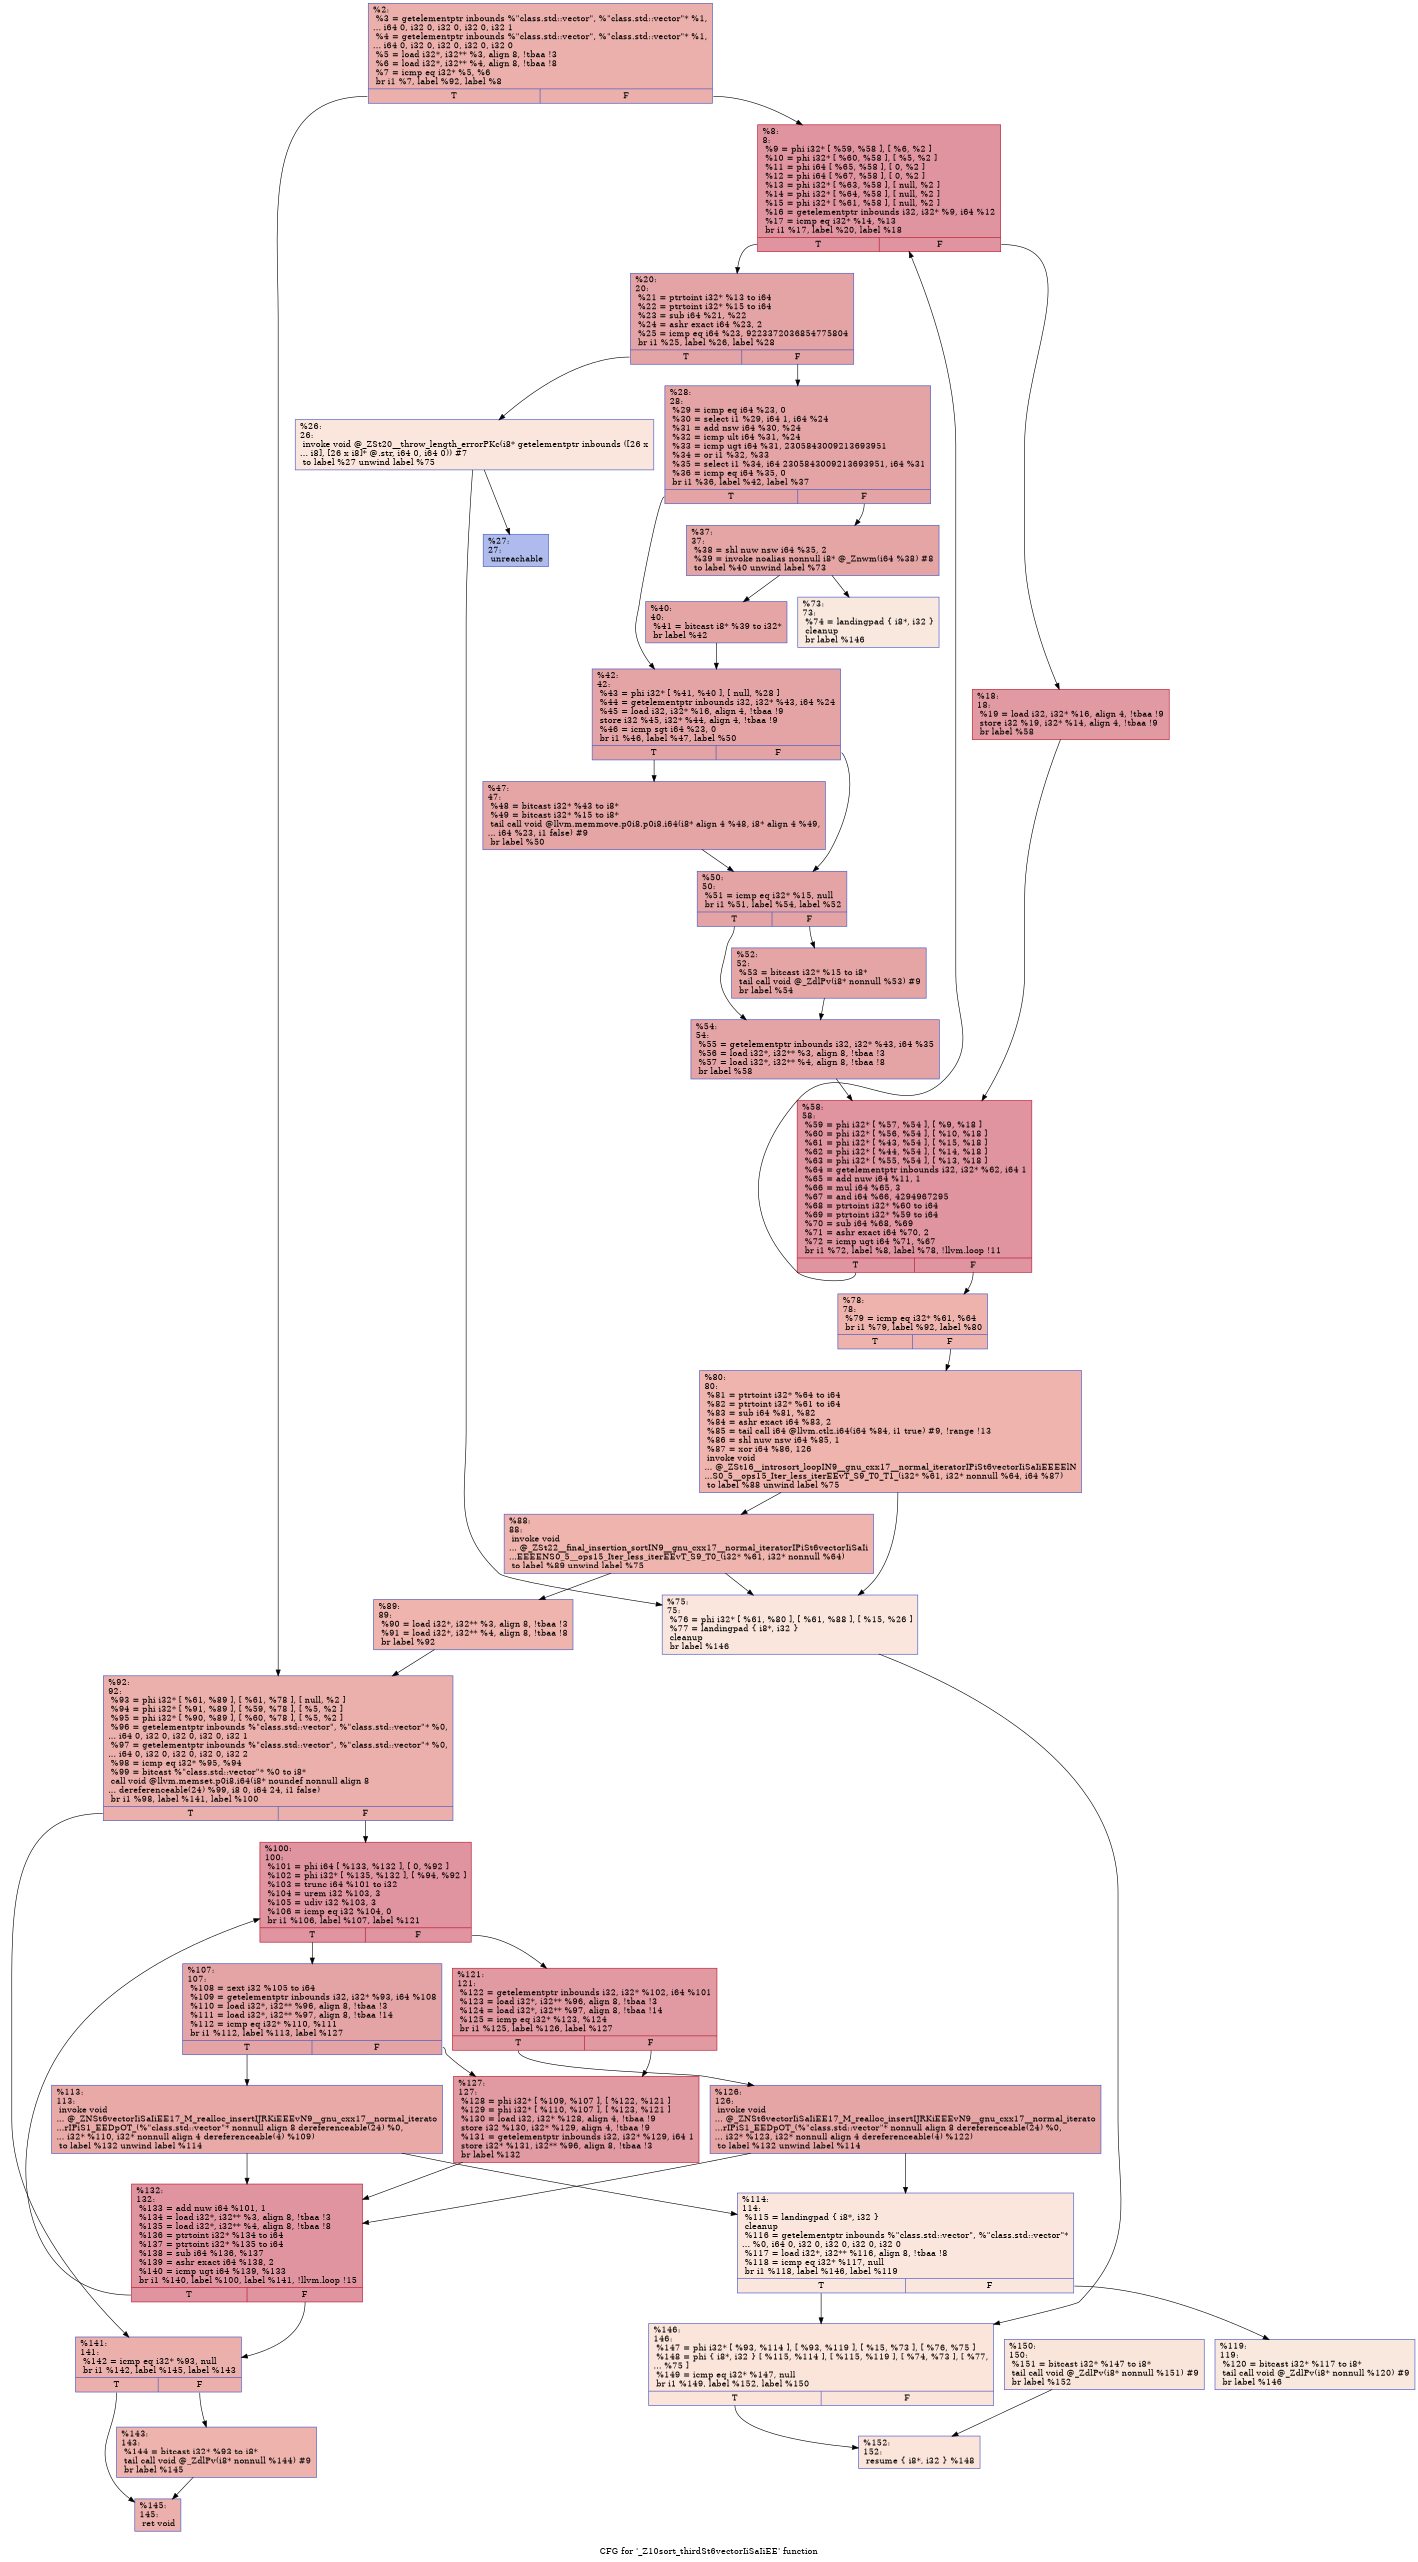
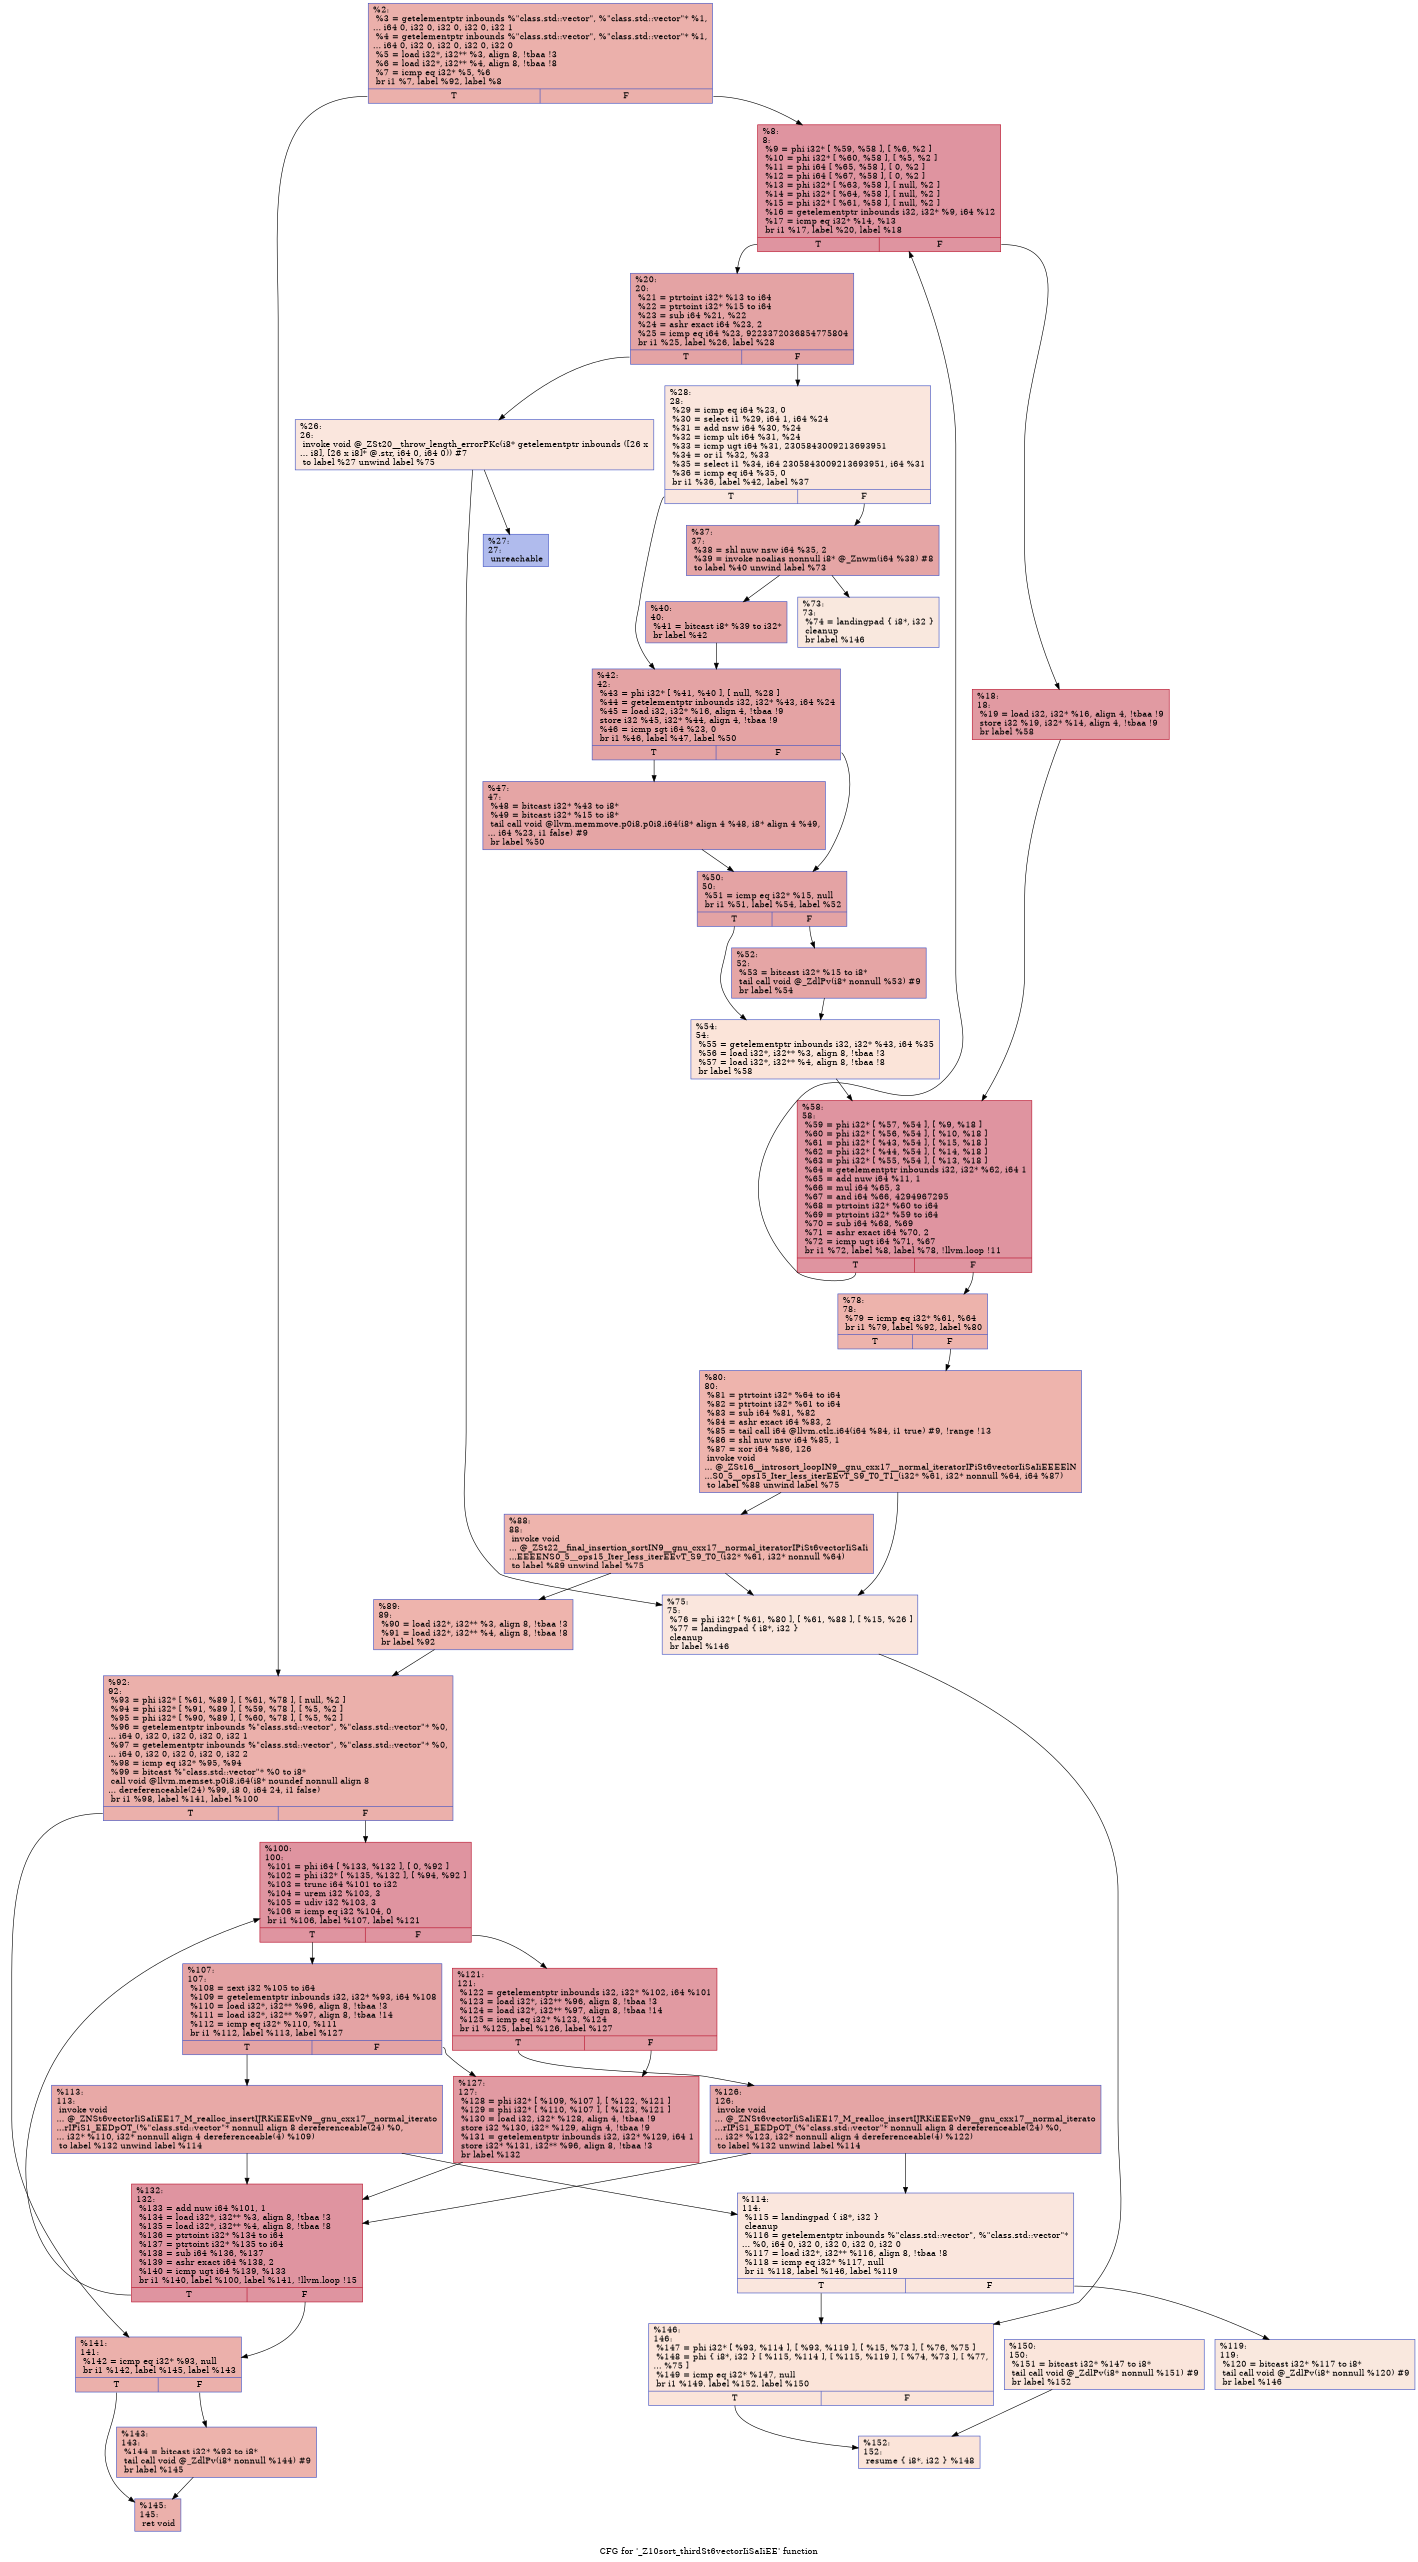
node "%28:": fillcolor #c32e3170 -> #f3c7b170
node "%54:": fillcolor #c32e3170 -> #f5c1a970
